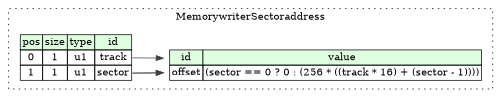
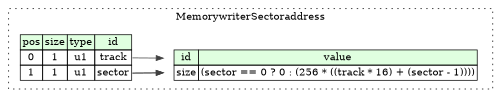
node "id": text "offset" -> "size"
